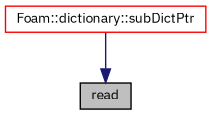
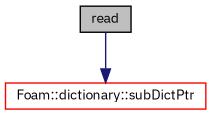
edge "Foam::dictionary::subDictPtr" -> "read": reversed
